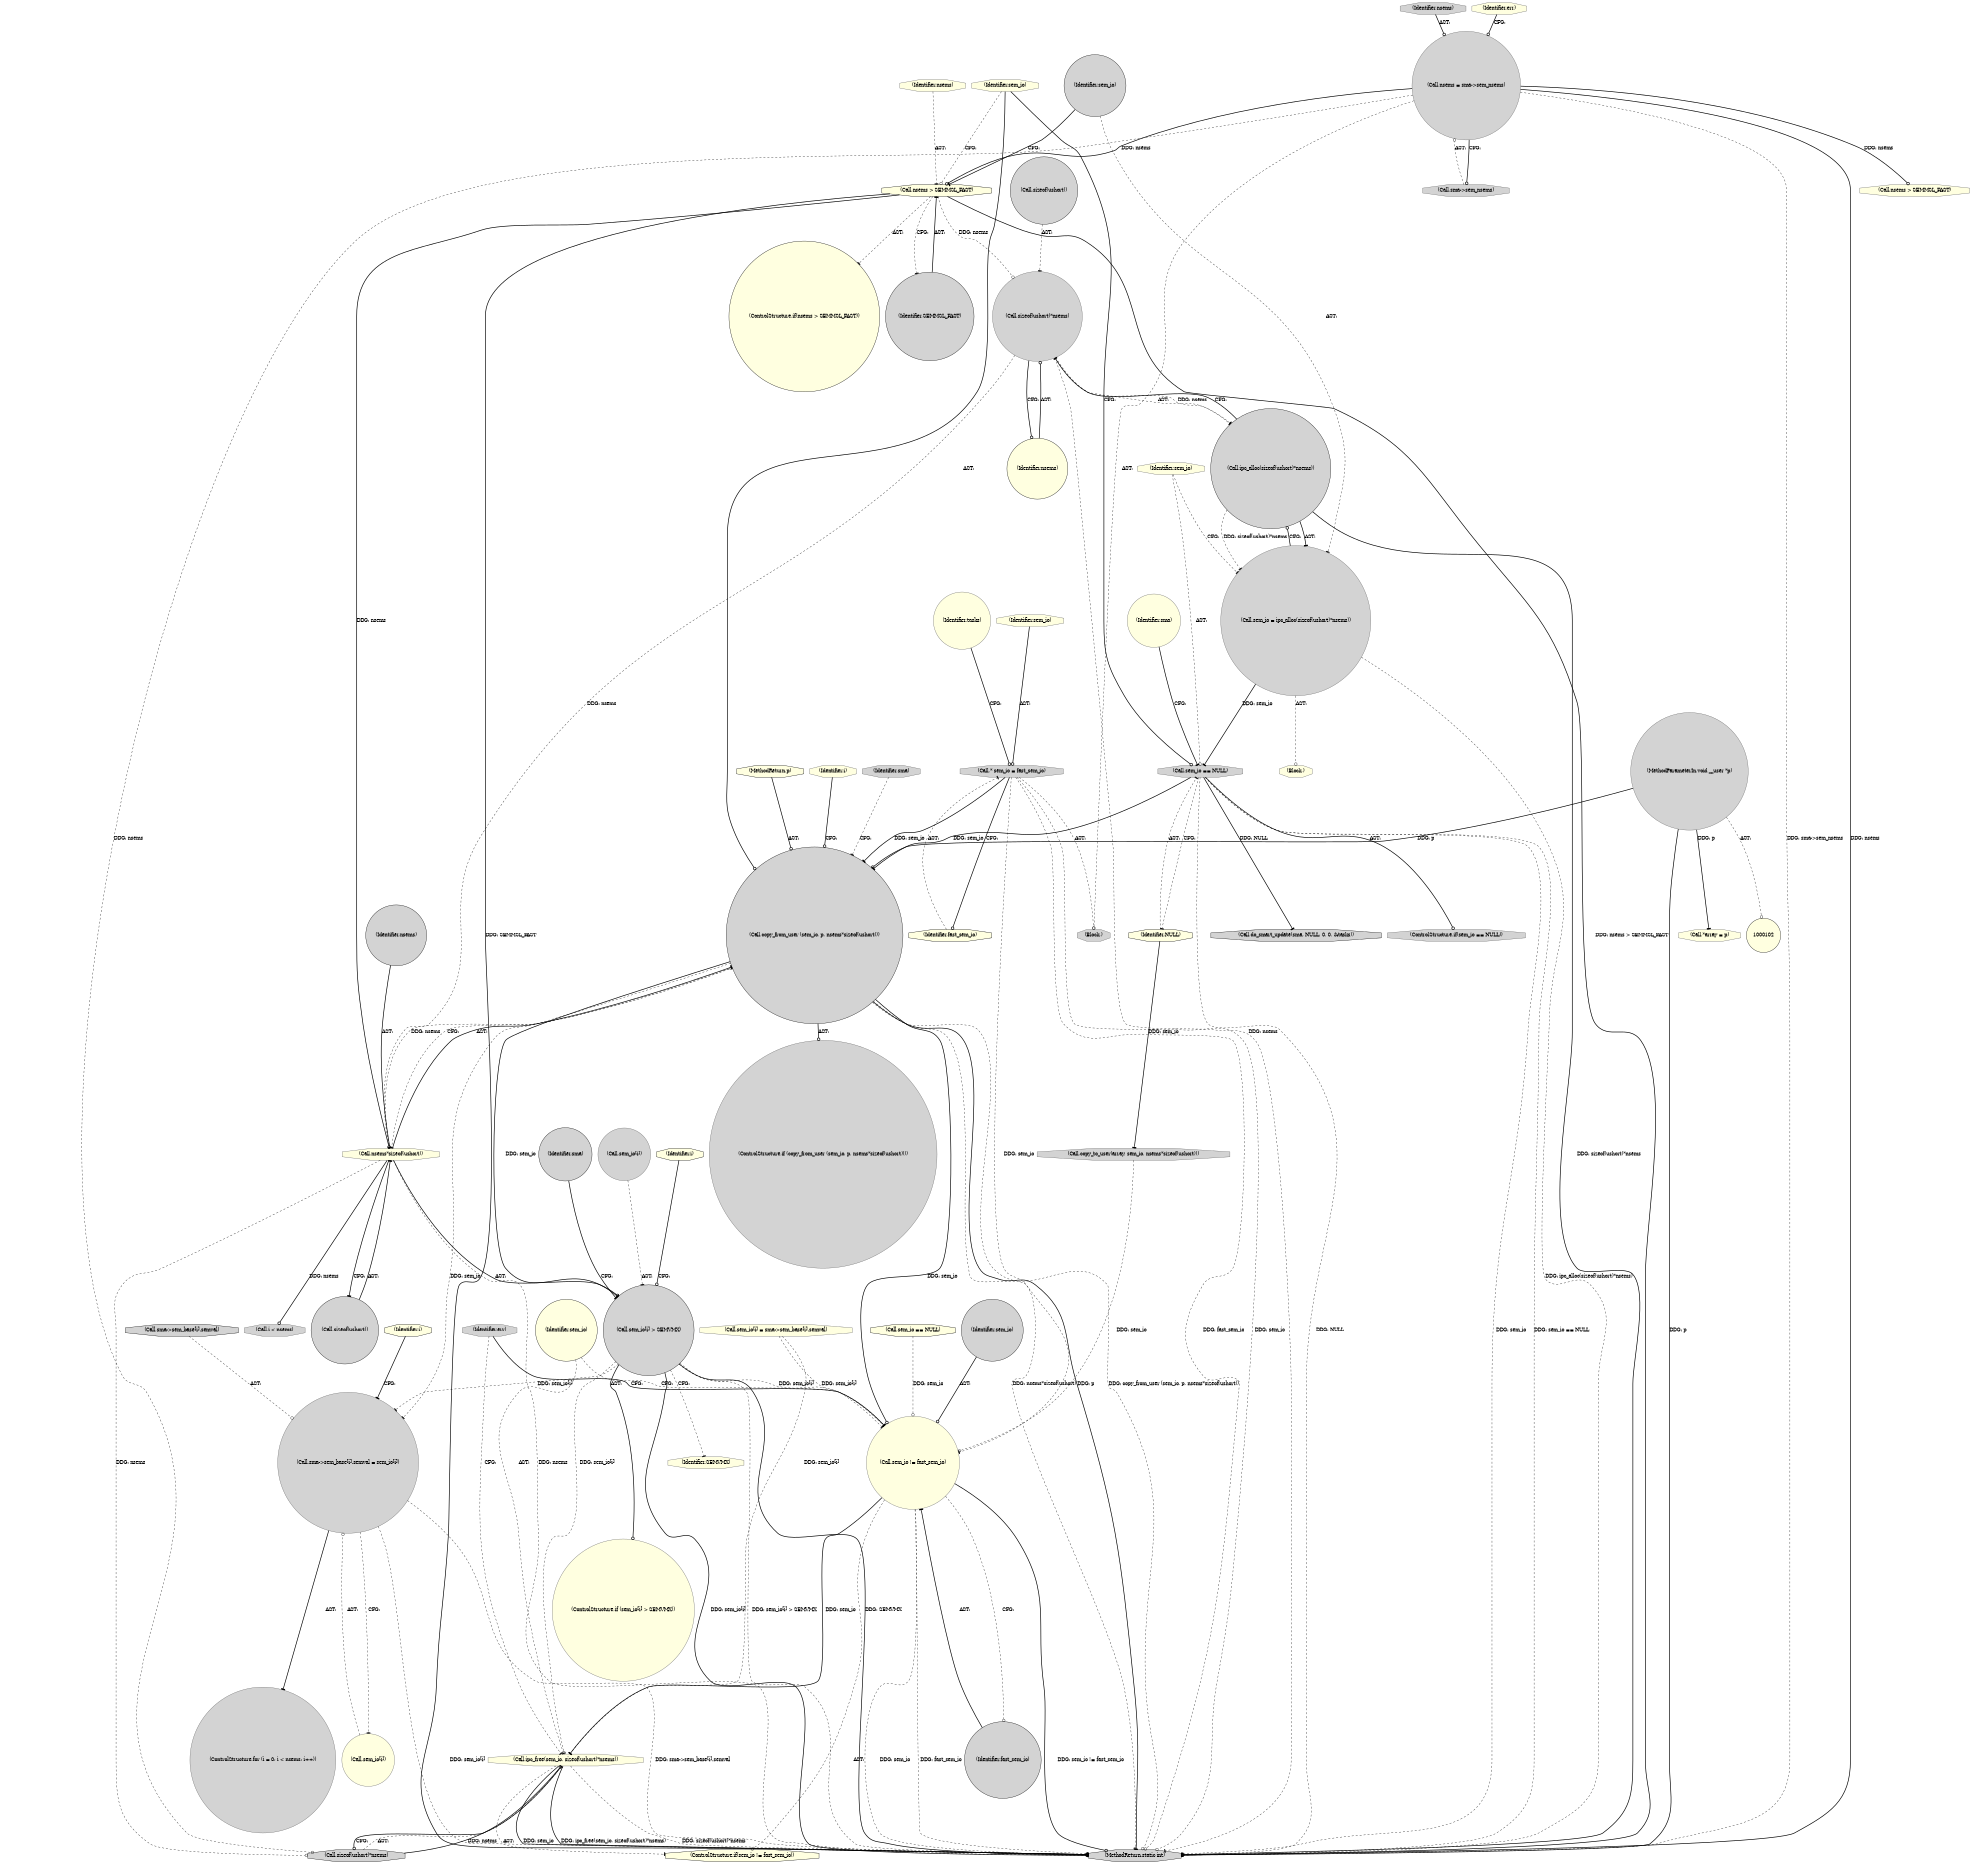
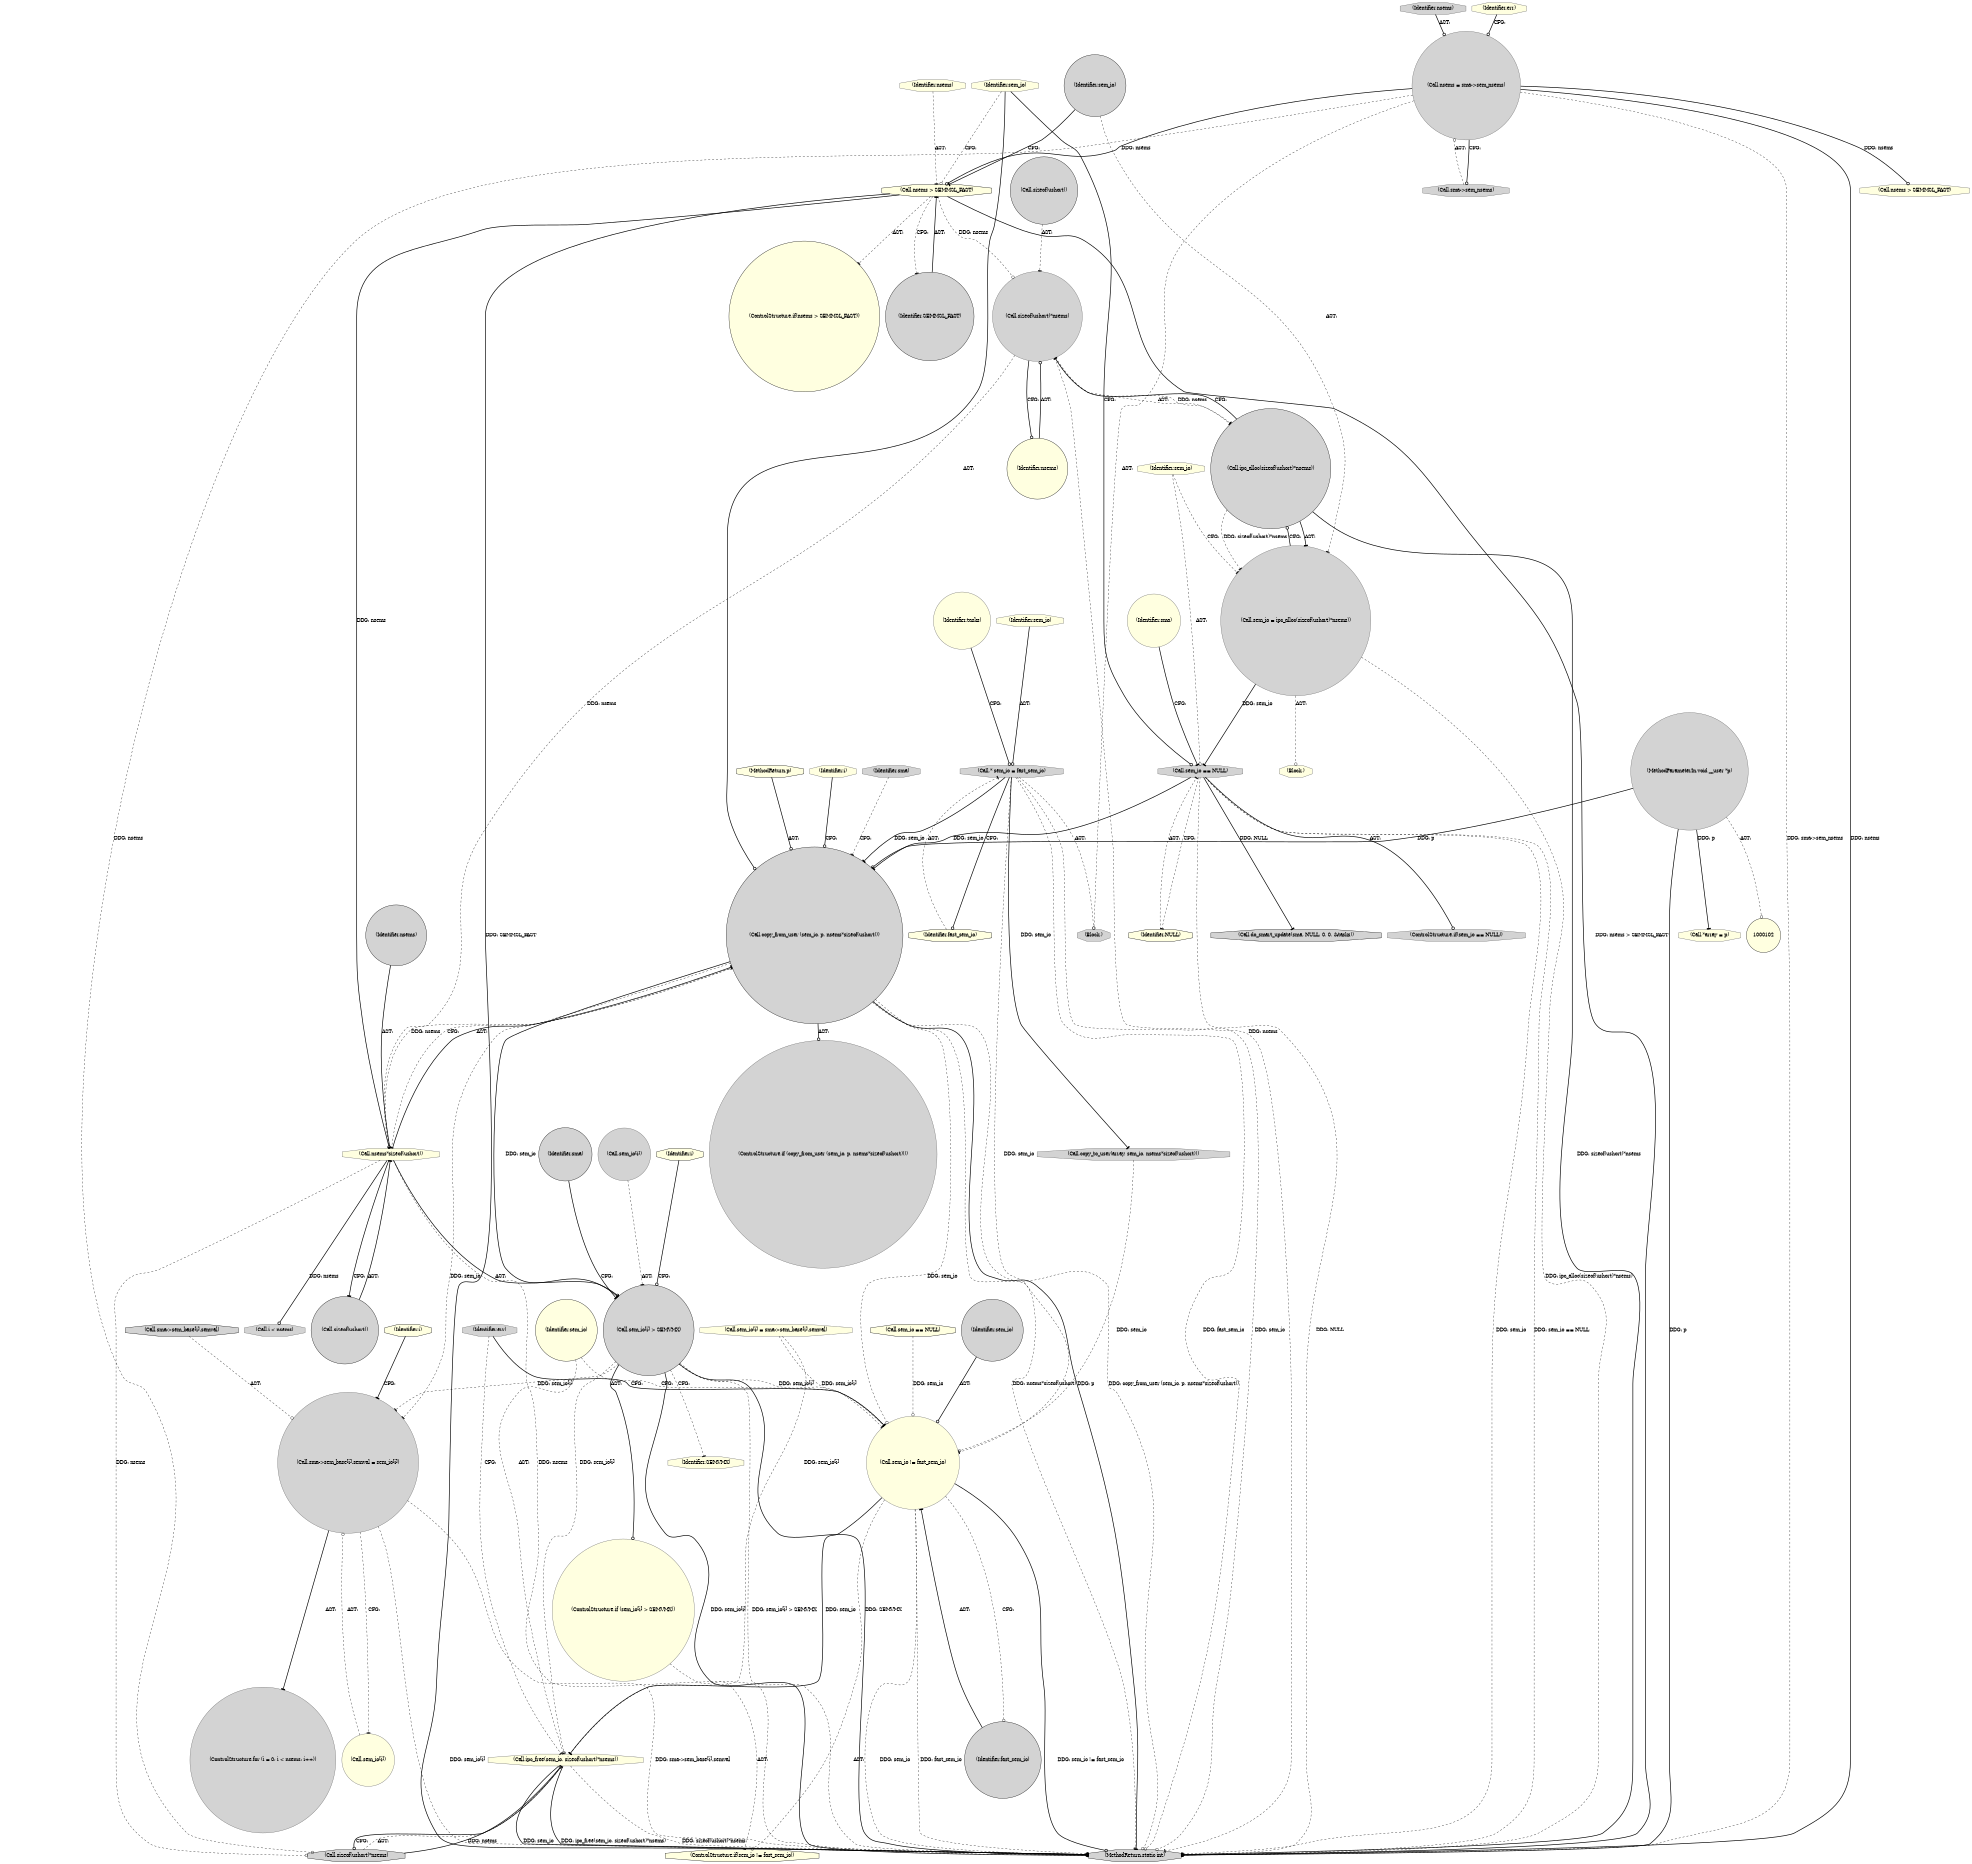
edge "(Identifier,NULL)" -> "(Call,copy_to_user(array, sem_io, nsems*sizeof(ushort)))": now "(Call,* sem_io = fast_sem_io)" -> "(Call,copy_to_user(array, sem_io, nsems*sizeof(ushort)))"
edge "(Call,copy_from_user (sem_io, p, nsems*sizeof(ushort)))" -> "(Call,sem_io != fast_sem_io)": style bold -> dashed
edge "(Call,ipc_free(sem_io, sizeof(ushort)*nsems))" -> "(ControlStructure,if(sem_io != fast_sem_io))": now "(ControlStructure,if (sem_io[i] > SEMVMX))" -> "(ControlStructure,if(sem_io != fast_sem_io))"
